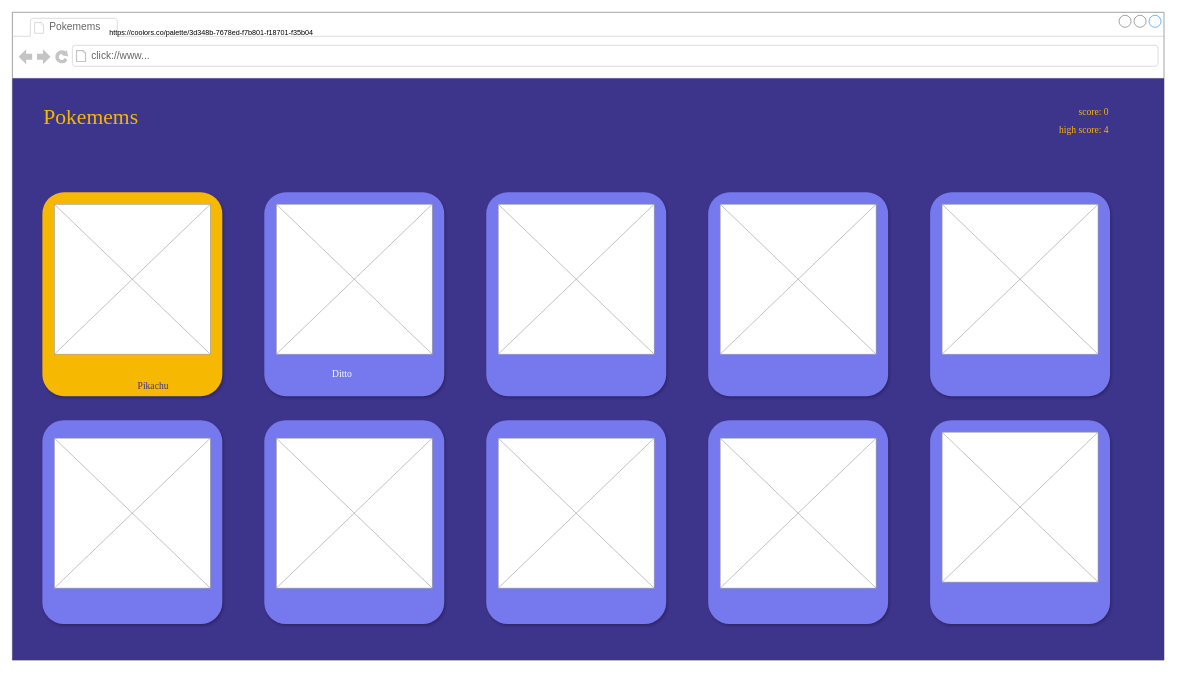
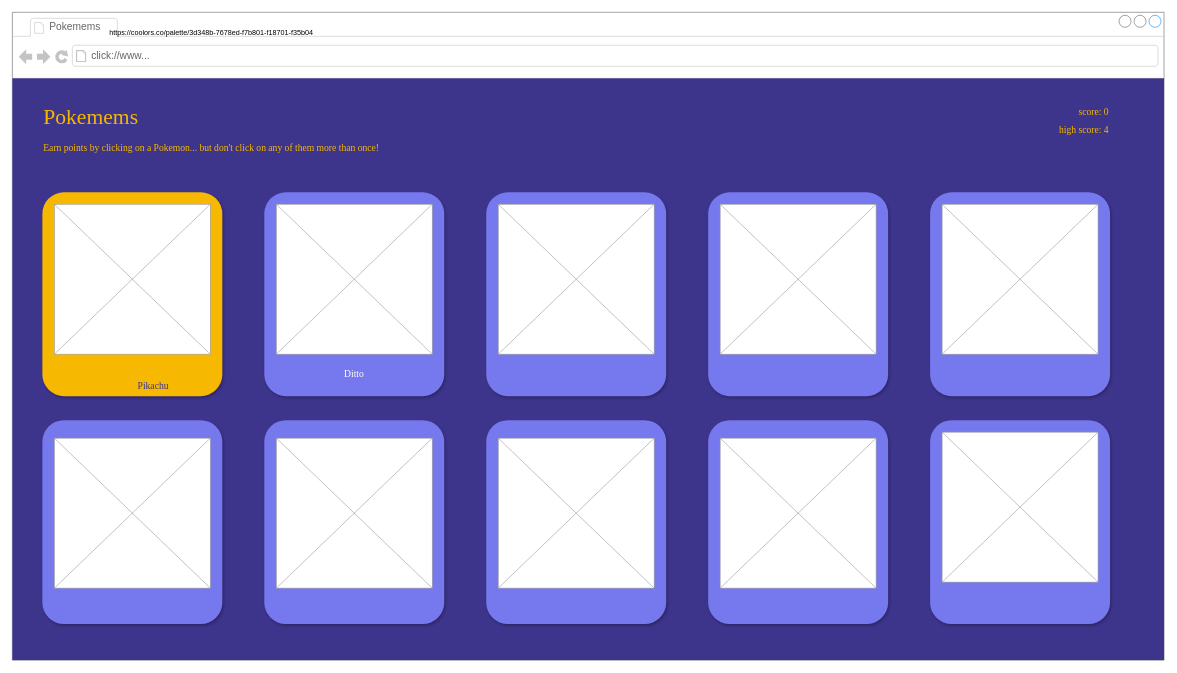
node "Earn points by clicking on a Pokemon... but don't click on any of them more than once!": added
node "Ditto": moved (342, 374) -> (354, 374)
